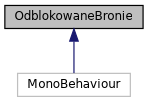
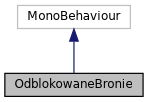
edge "MonoBehaviour" -> "OdblokowaneBronie": reversed
